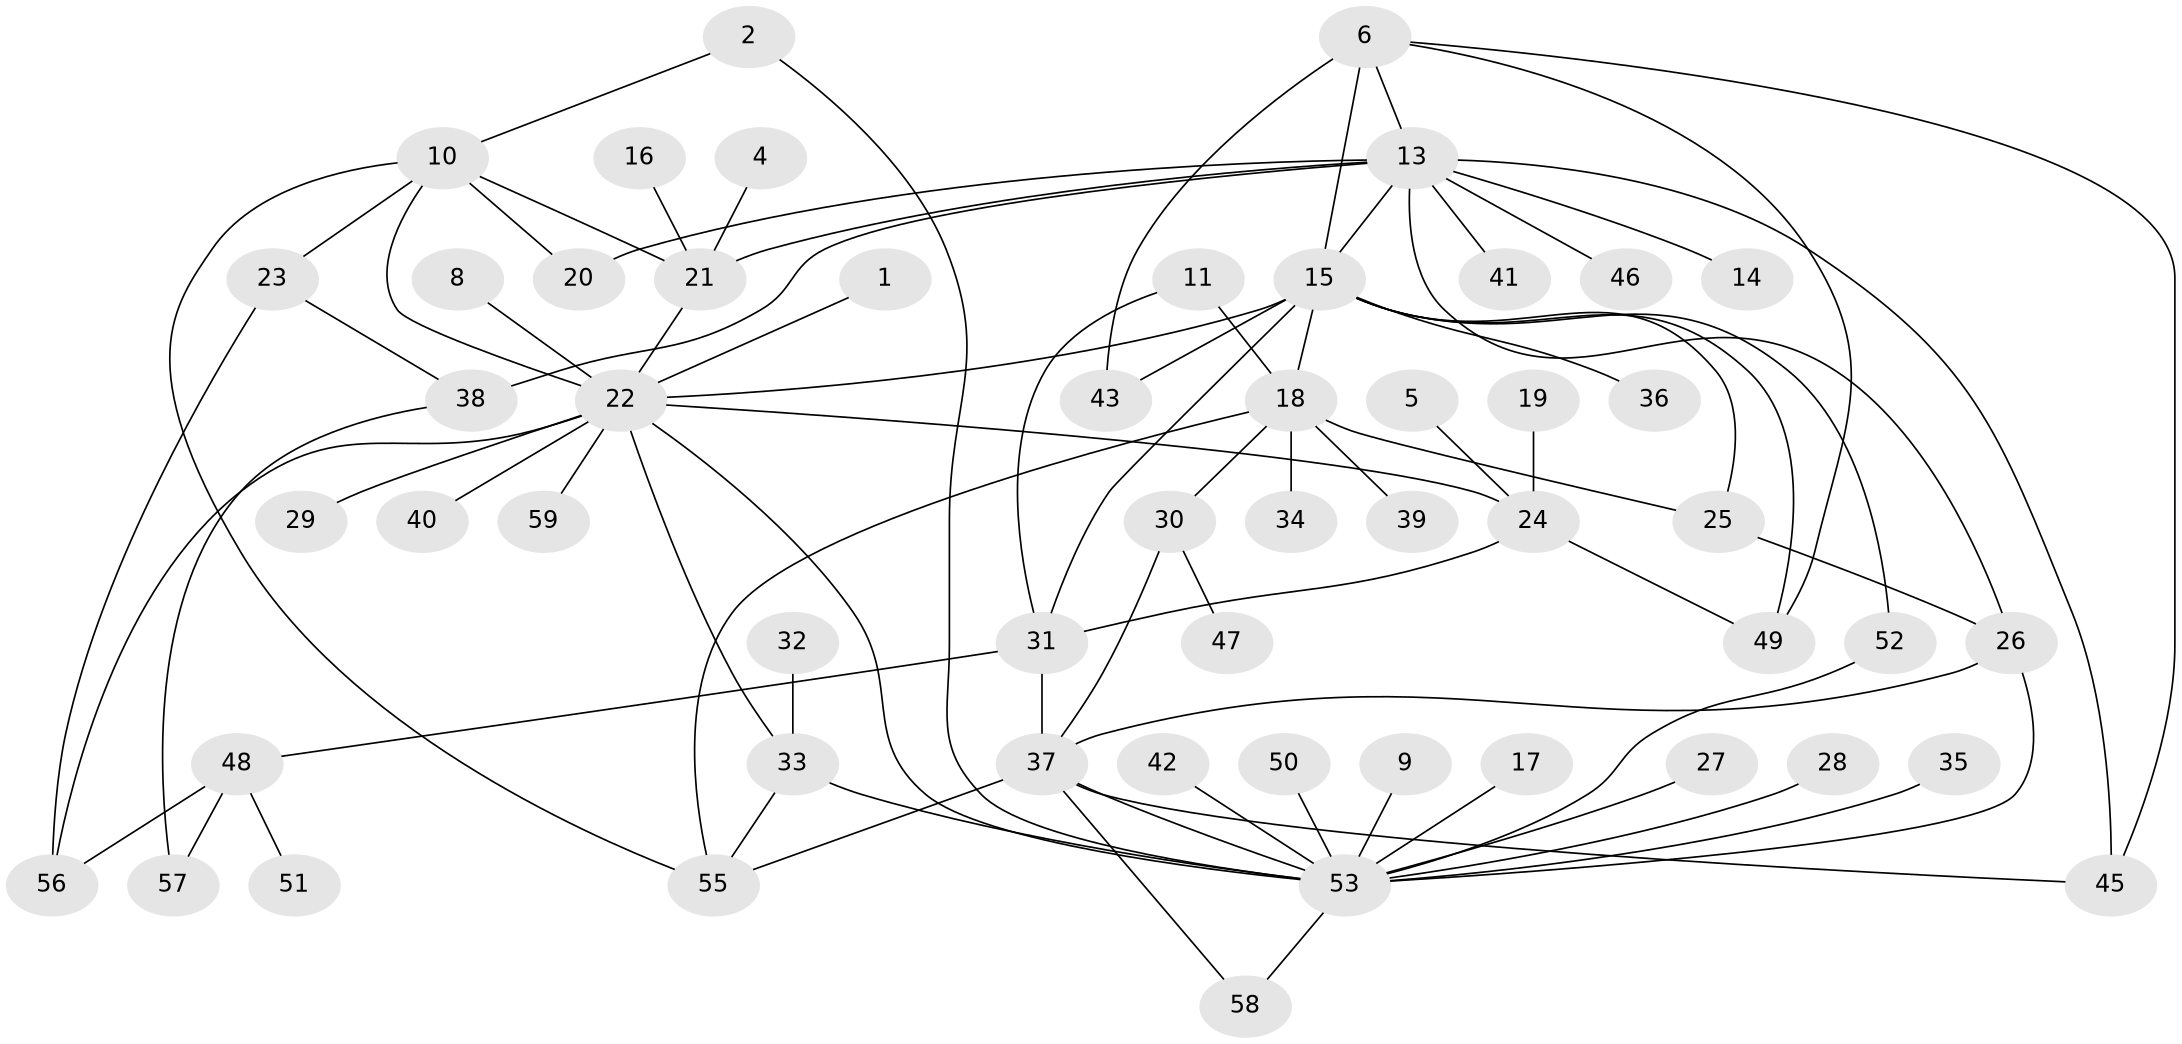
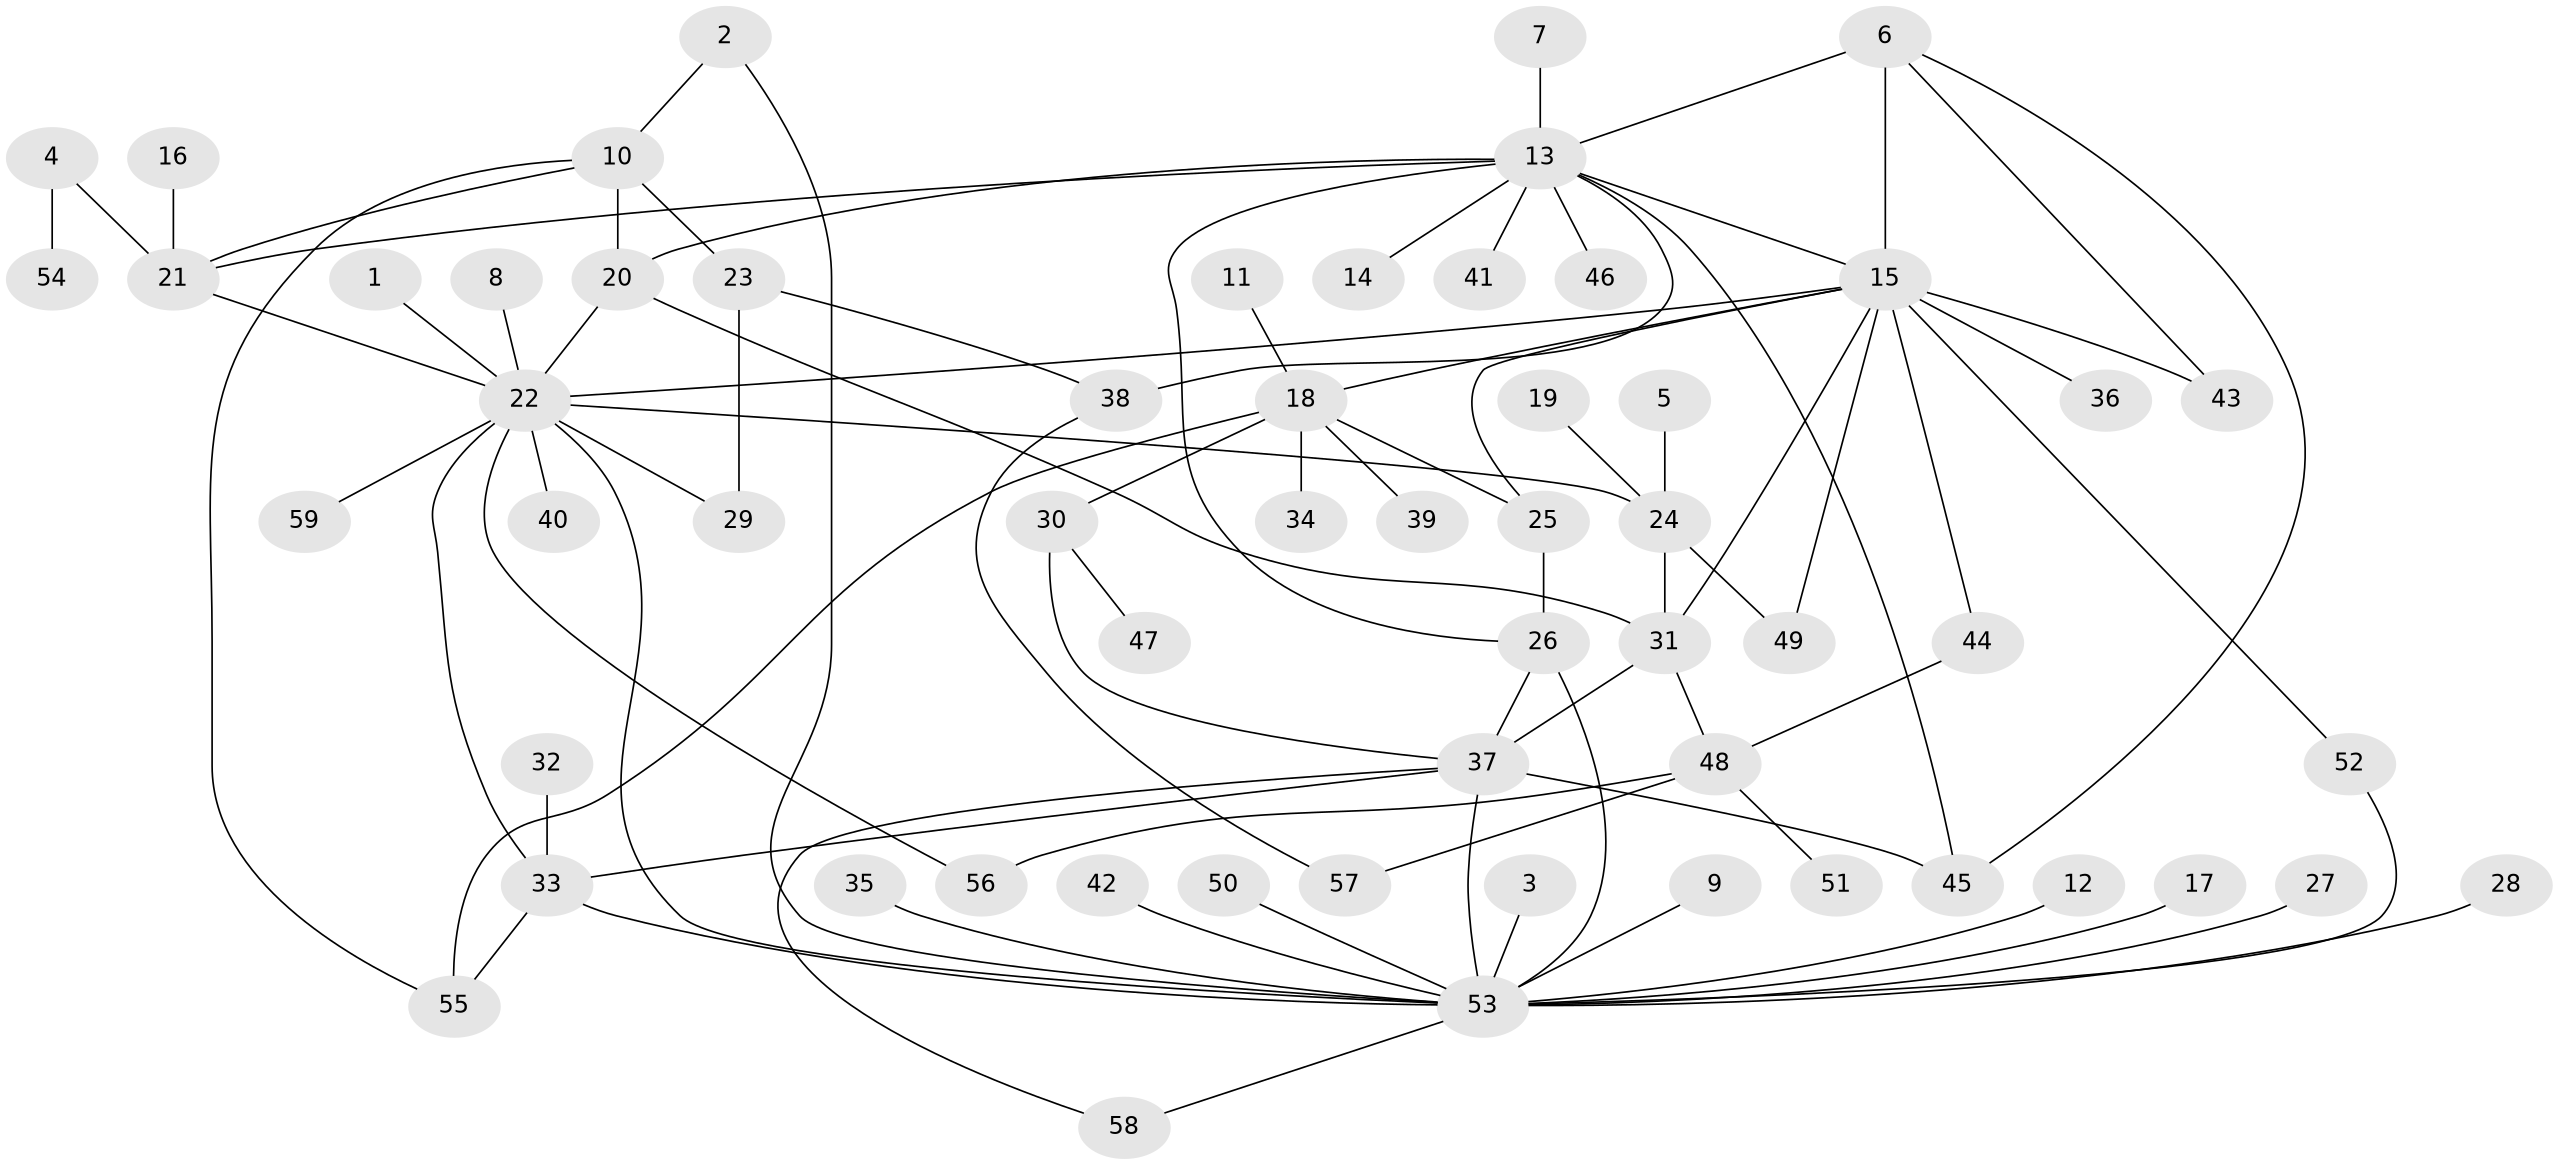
node "7": added
edge "6" -- "49": removed
node "54": added
edge "10" -- "22": now "20" -- "22"
edge "11" -- "31": now "20" -- "31"
edge "23" -- "56": now "23" -- "29"
node "44": added
edge "37" -- "55": now "37" -- "33"
node "3": added
node "12": added
